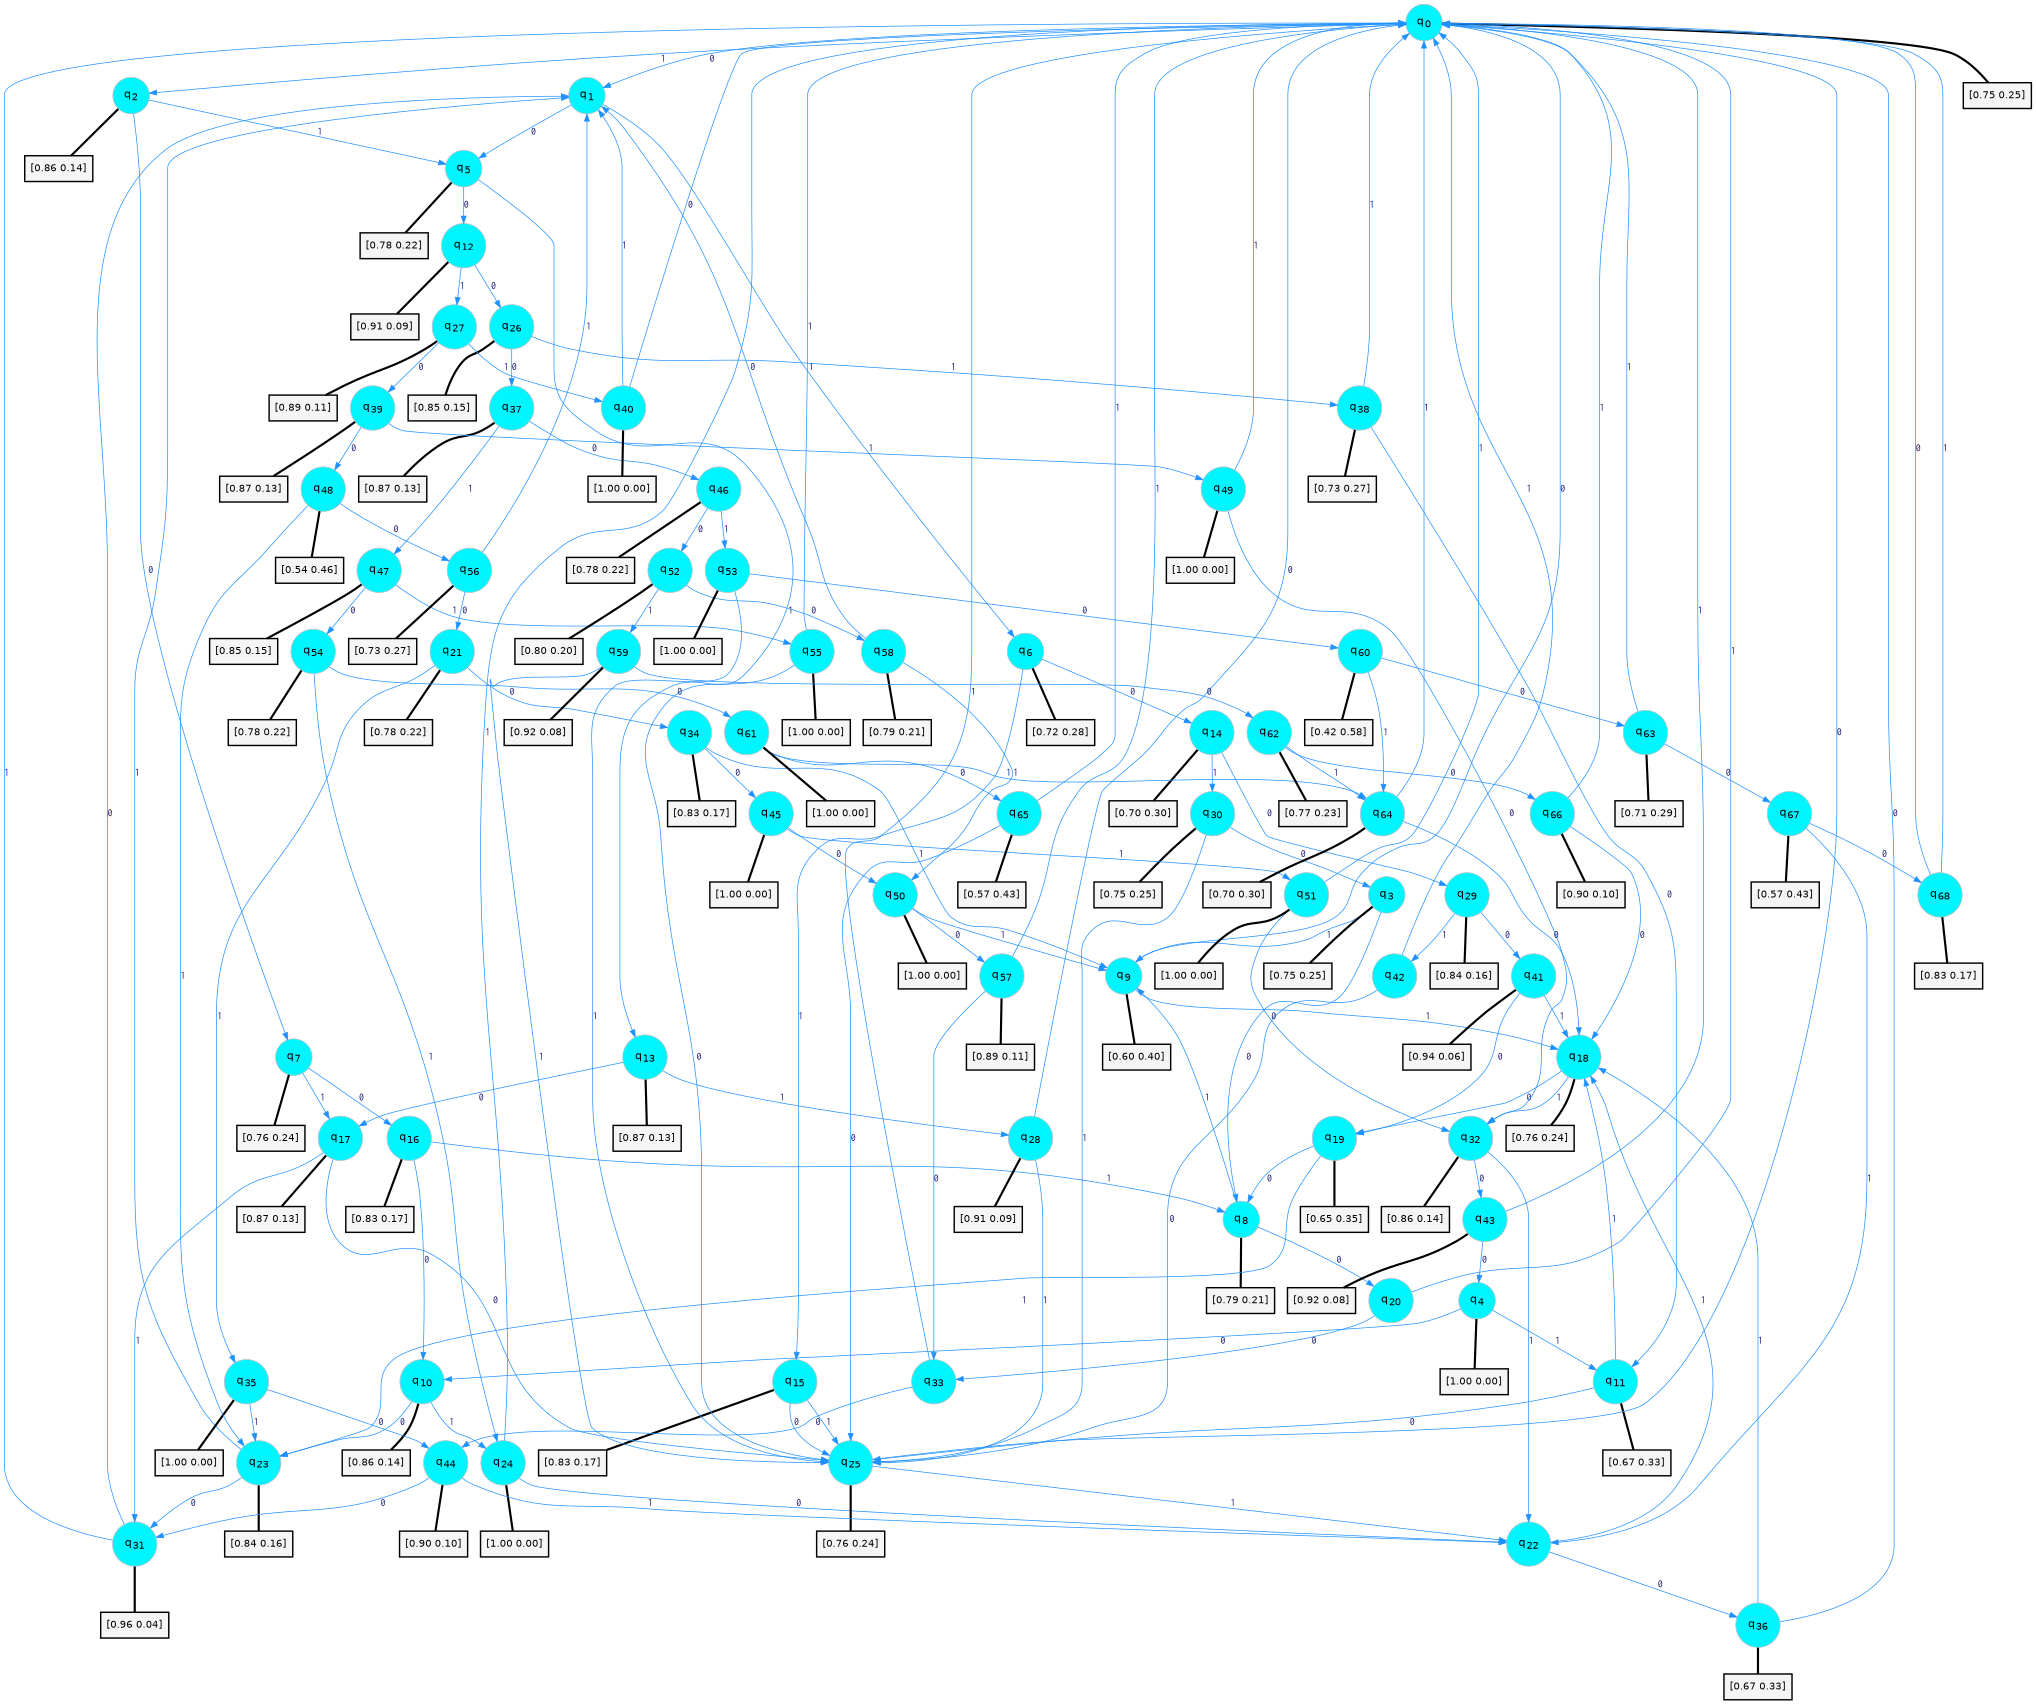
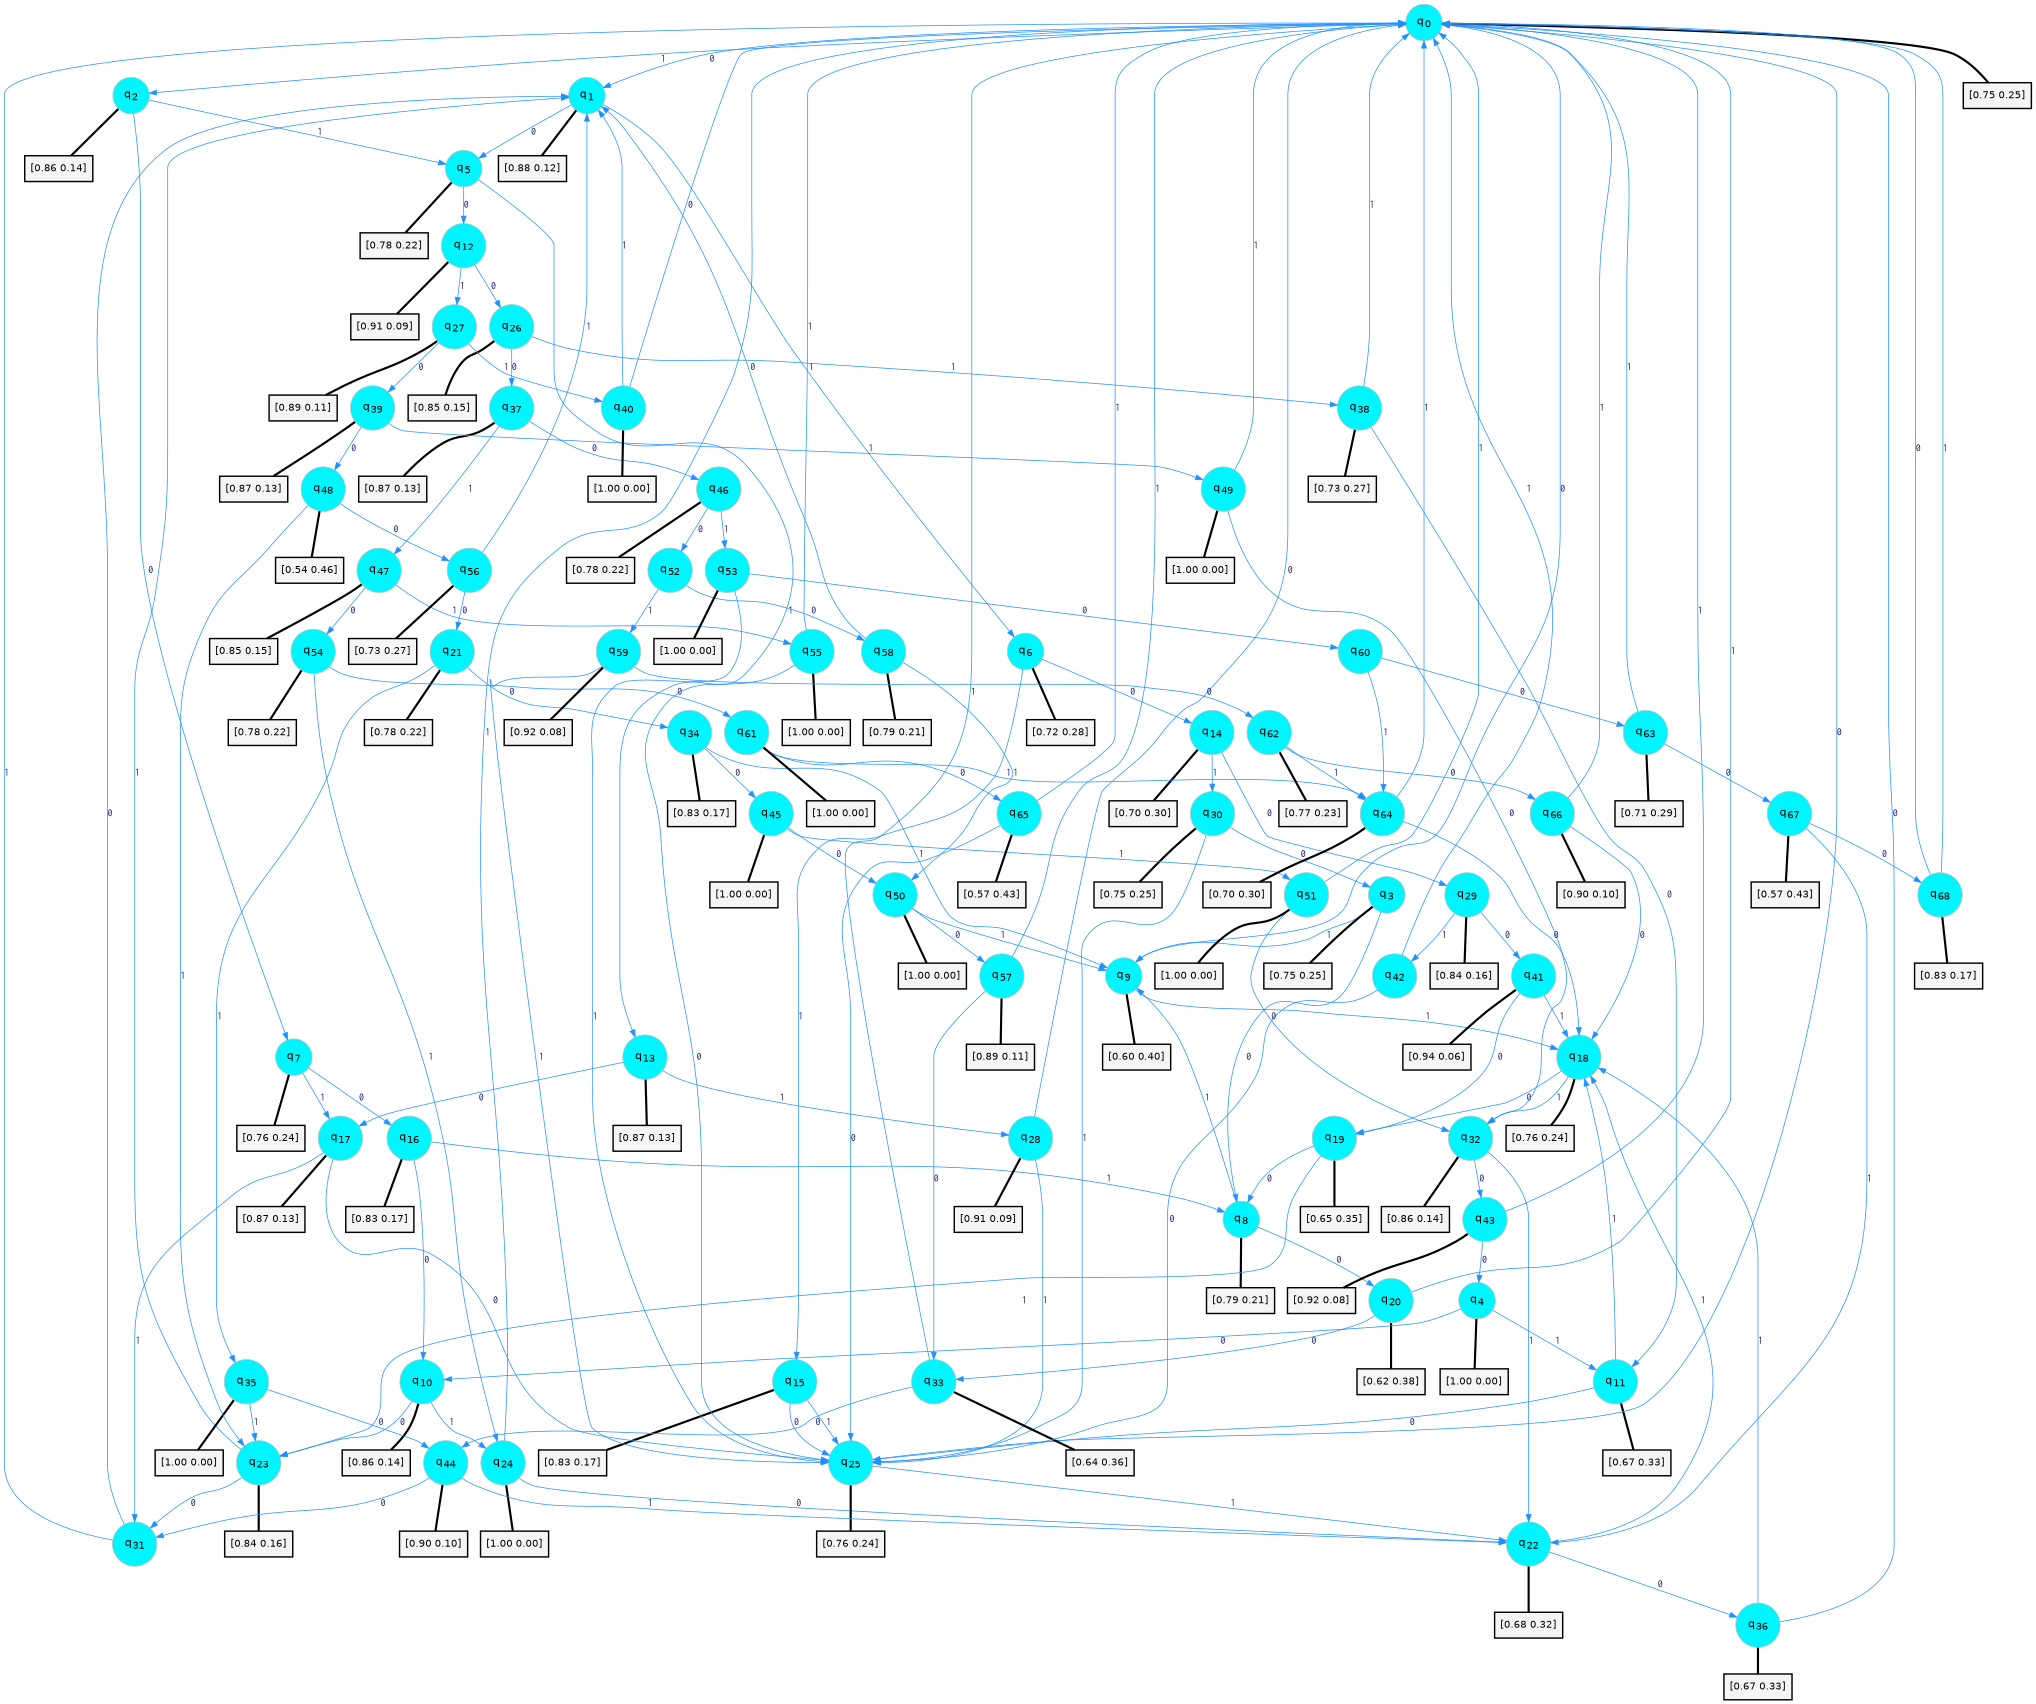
node "[0.88 0.12]": added
node "[0.80 0.20]": removed
node "[0.42 0.58]": removed
node "[0.62 0.38]": added
node "[0.64 0.36]": added
node "[0.96 0.04]": removed
node "[0.68 0.32]": added
